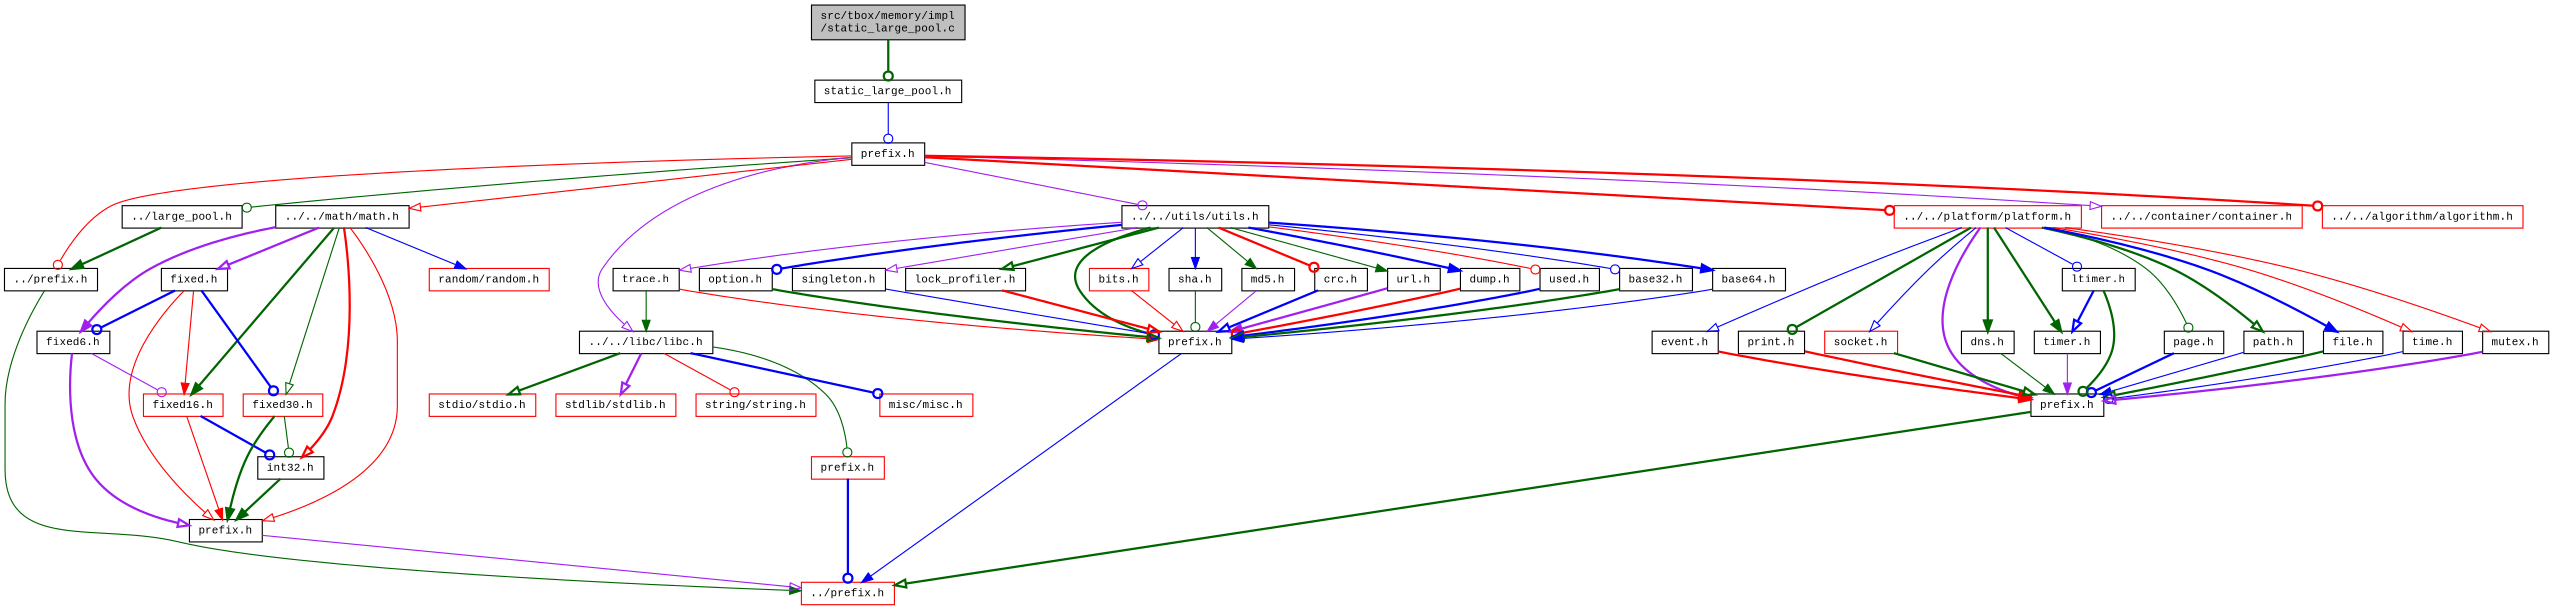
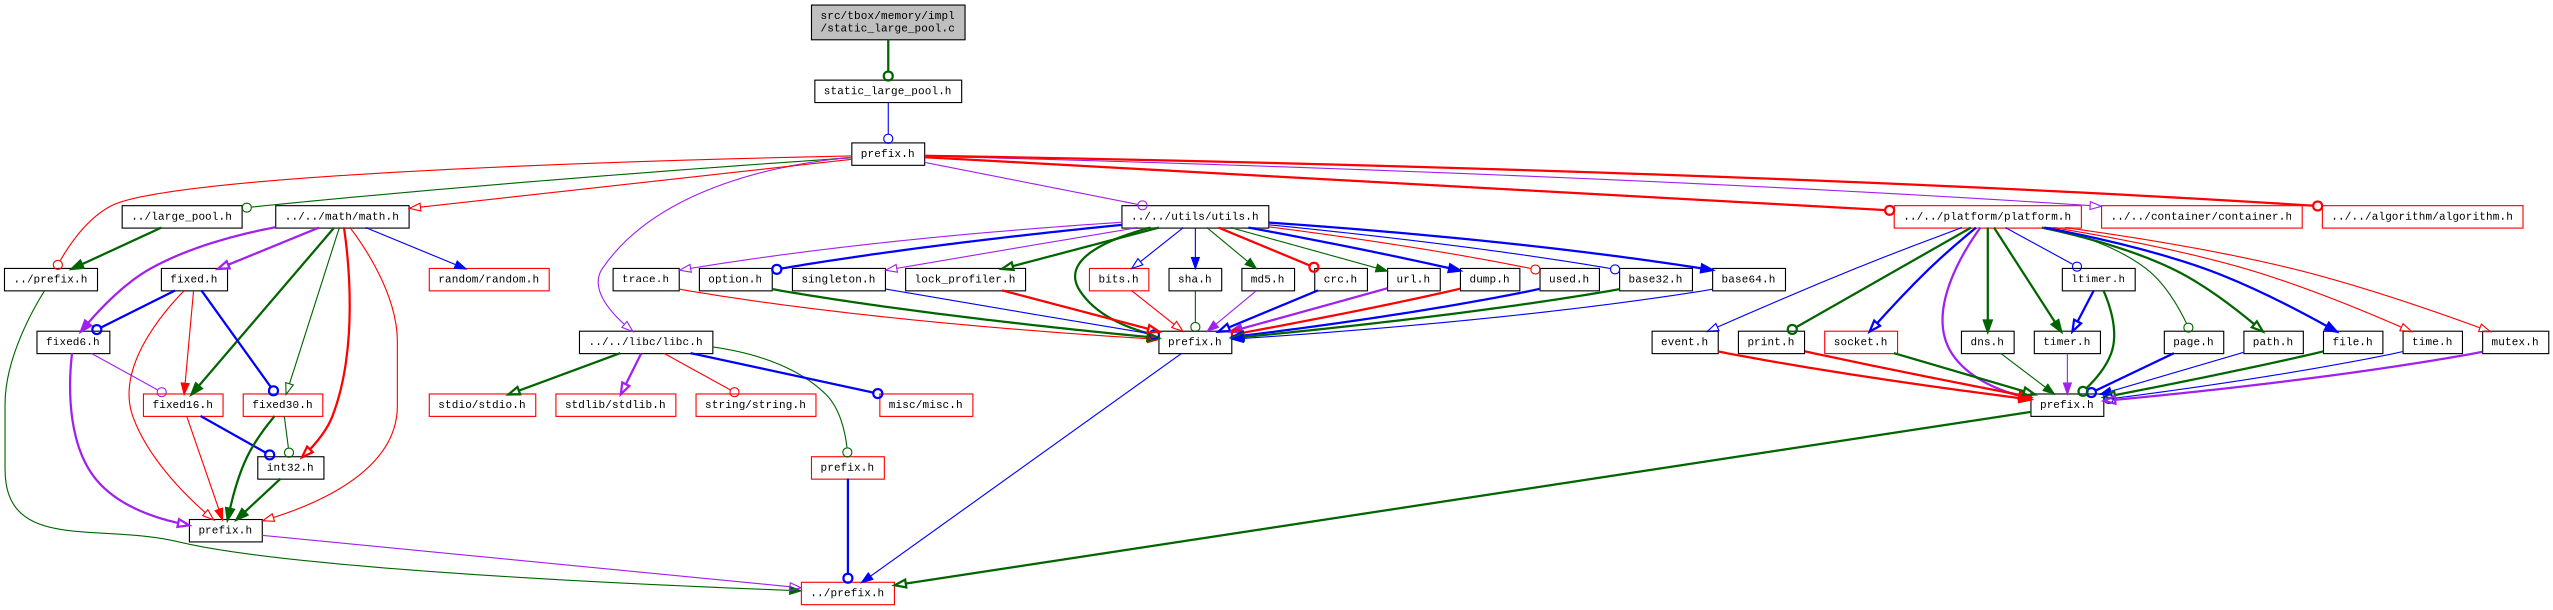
edge "../../platform/platform.h" -> "socket.h": style solid -> bold
edge "trace.h" -> "../../libc/libc.h": removed
